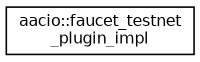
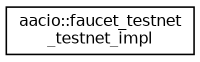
node "aacio::faucet_testnet _plugin_impl": label "aacio::faucet_testnet _plugin_impl" -> "aacio::faucet_testnet _testnet_impl"
